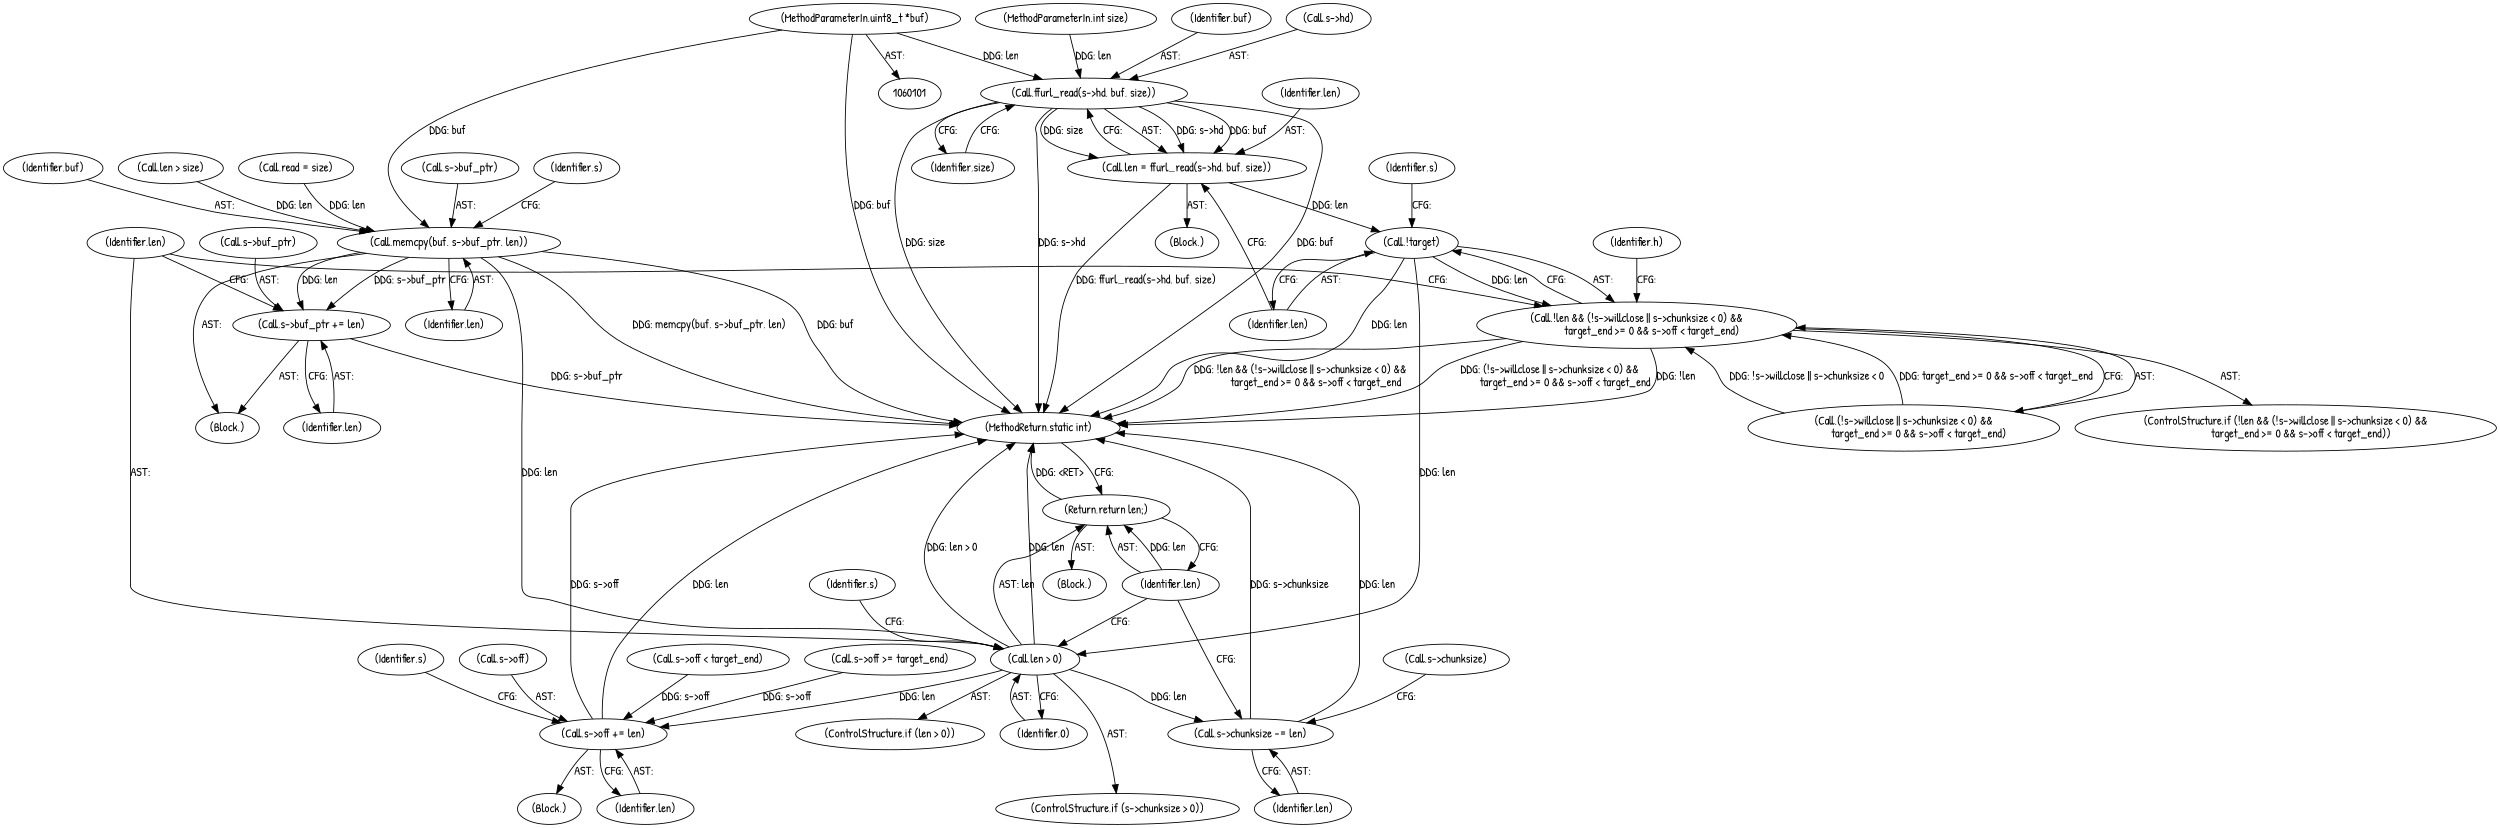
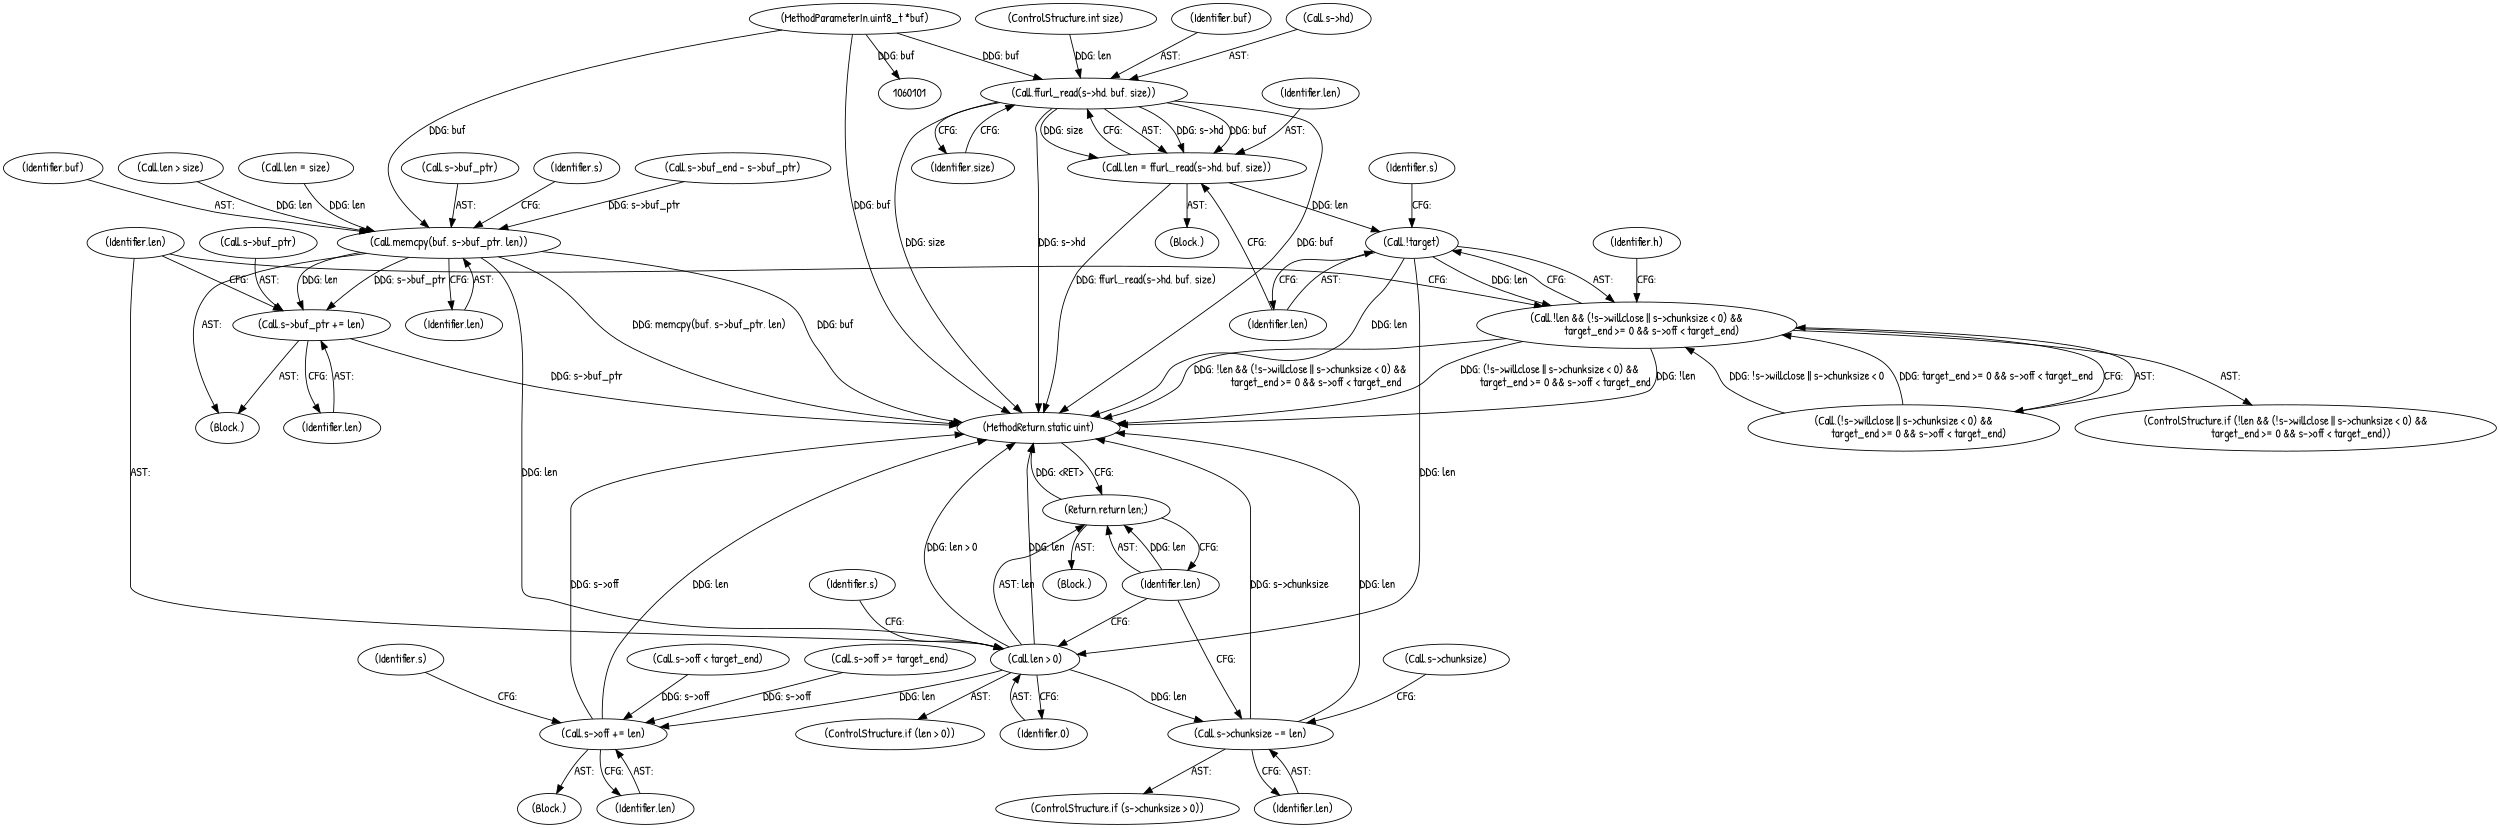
node "(MethodParameterIn,int size)": label "(MethodParameterIn,int size)" -> "(ControlStructure,int size)"
edge "(MethodParameterIn,uint8_t *buf)" -> "1060101": label "AST: " -> "DDG: buf"
edge "(MethodParameterIn,uint8_t *buf)" -> "(Call,ffurl_read(s->hd, buf, size))": label "DDG: len" -> "DDG: buf"
node "(Call,read = size)": label "(Call,read = size)" -> "(Call,len = size)"
node "(Call,s->buf_end - s->buf_ptr)": added
node "(MethodReturn,static int)": label "(MethodReturn,static int)" -> "(MethodReturn,static uint)"
node "(Call,s->off)": removed
edge "(Call,len > 0)" -> "(ControlStructure,if (s->chunksize > 0))": now "(Call,s->chunksize -= len)" -> "(ControlStructure,if (s->chunksize > 0))"
